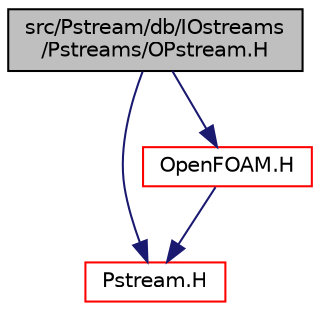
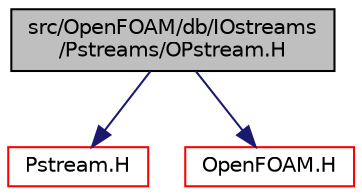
node "src/Pstream/db/IOstreams /Pstreams/OPstream.H": label "src/Pstream/db/IOstreams /Pstreams/OPstream.H" -> "src/OpenFOAM/db/IOstreams /Pstreams/OPstream.H"
edge "OpenFOAM.H" -> "Pstream.H": removed
